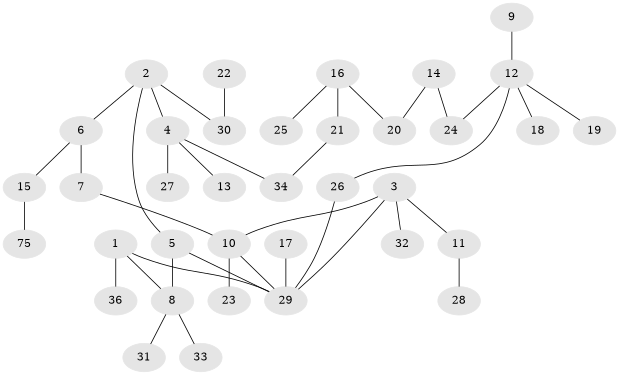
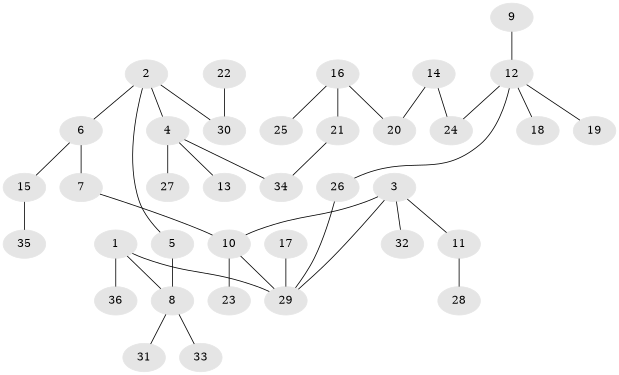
node "75": label "75" -> "35"
edge "5" -- "29": removed
